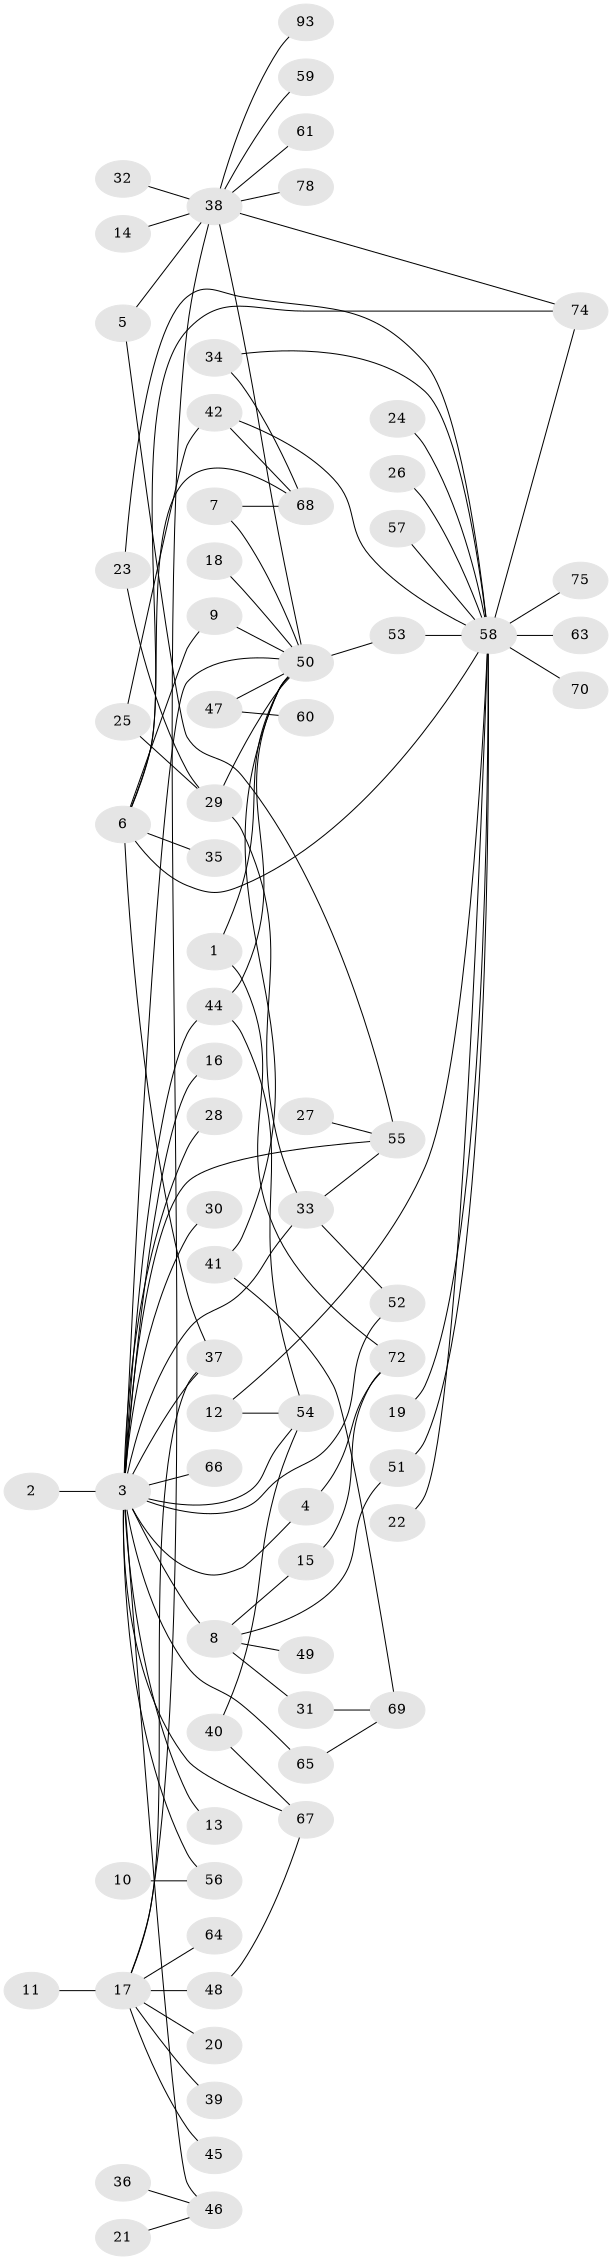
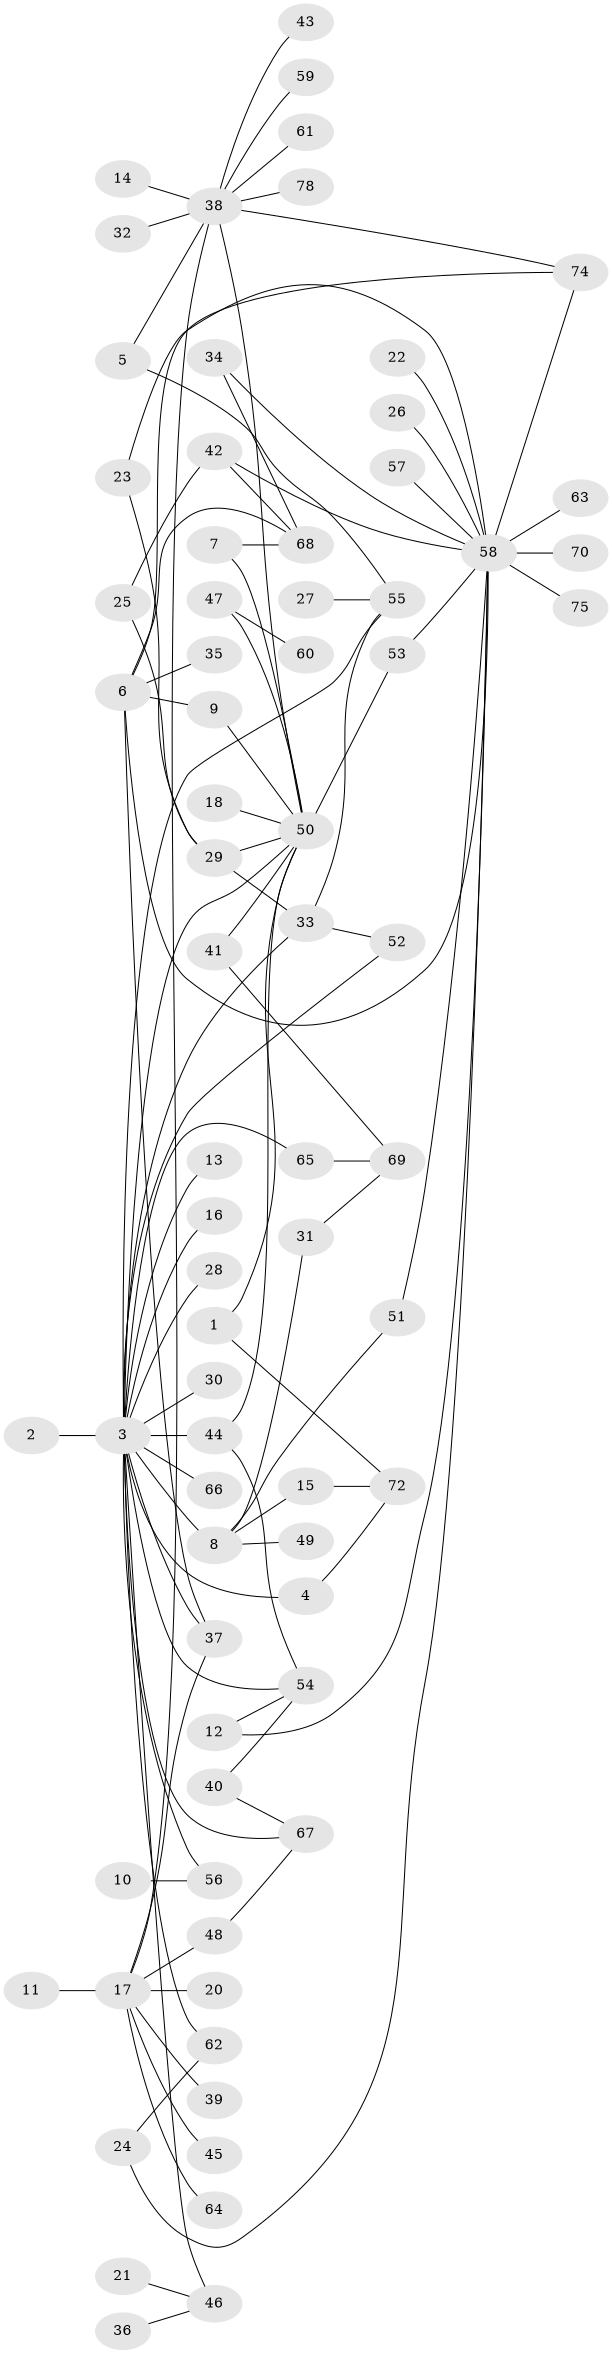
node "93": label "93" -> "43"
node "19": removed
node "62": added
